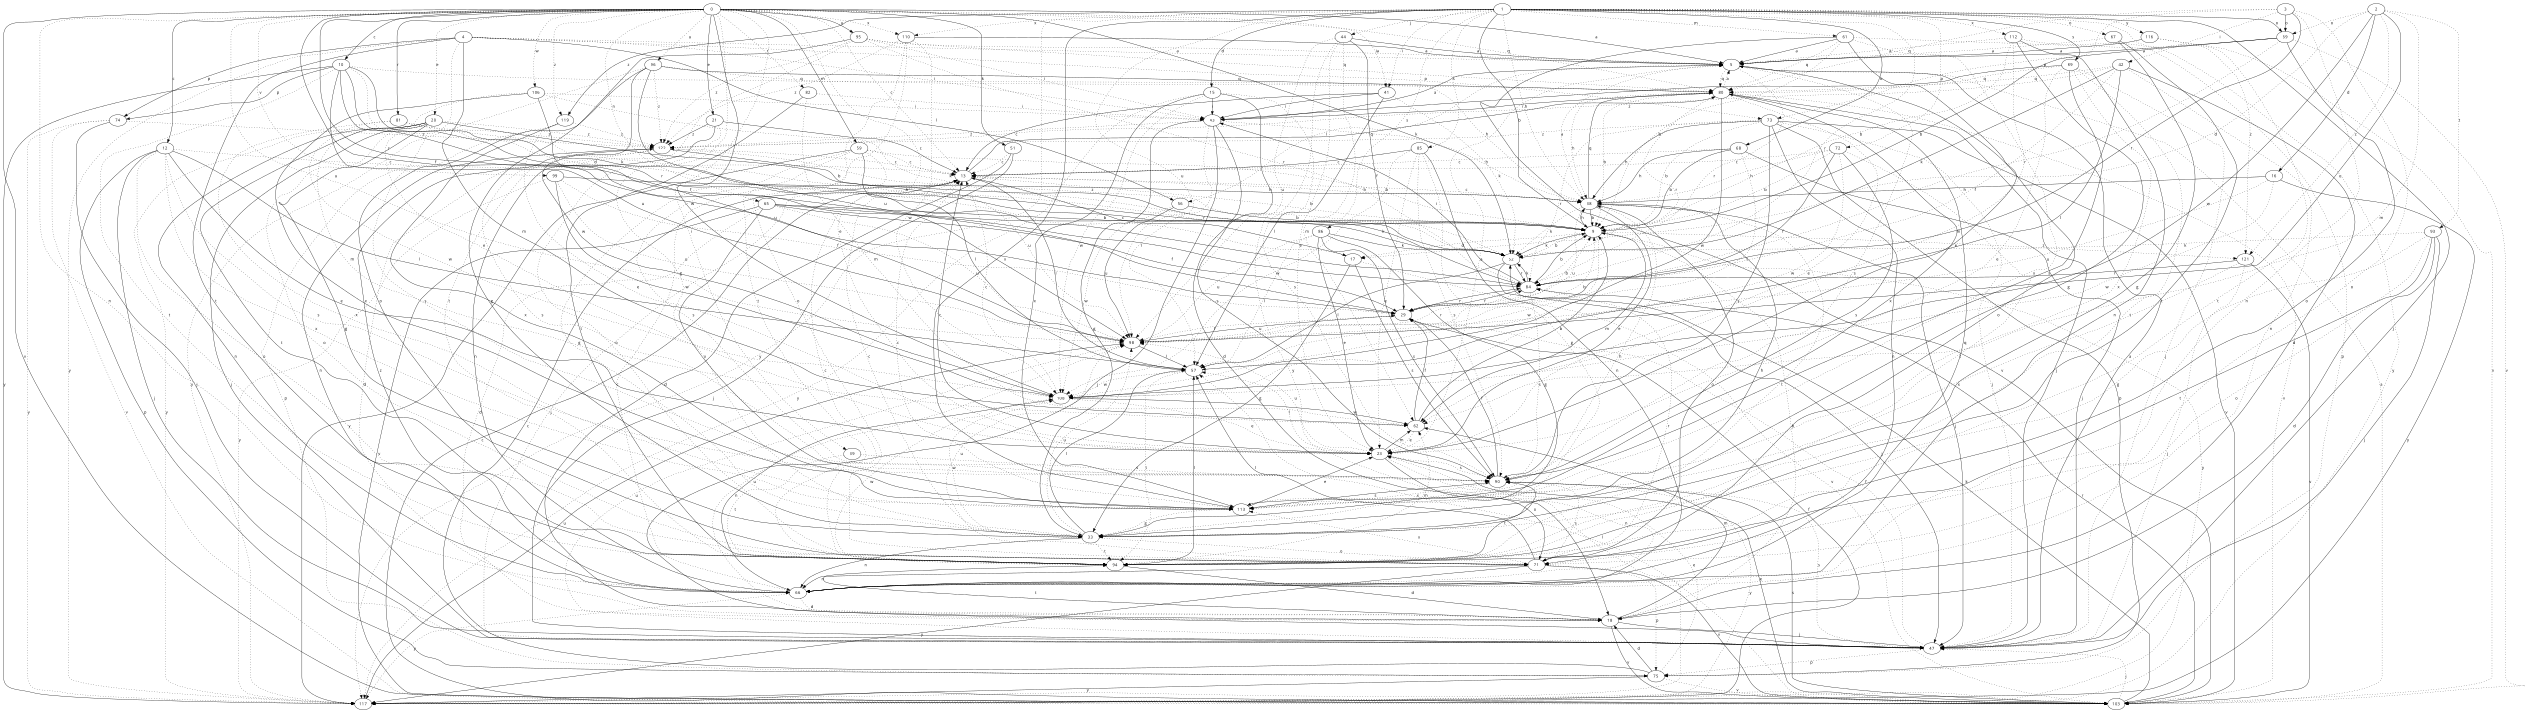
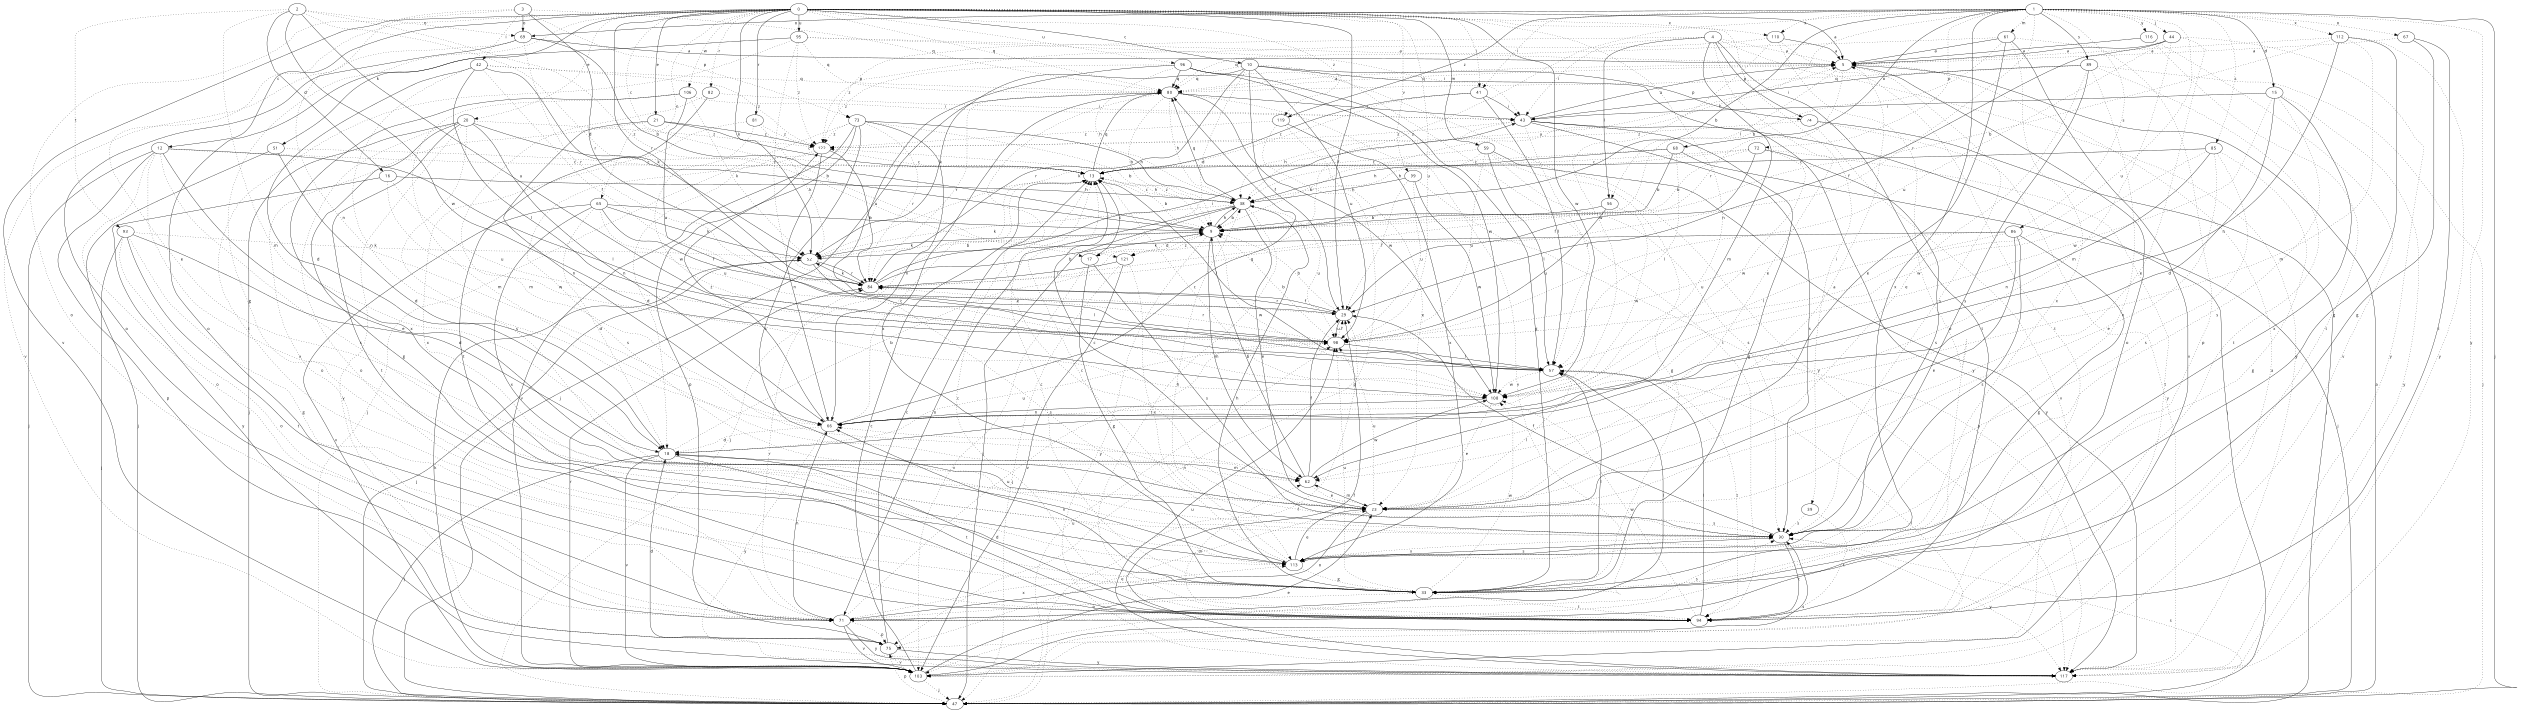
edge "108" -> "62": reversed
